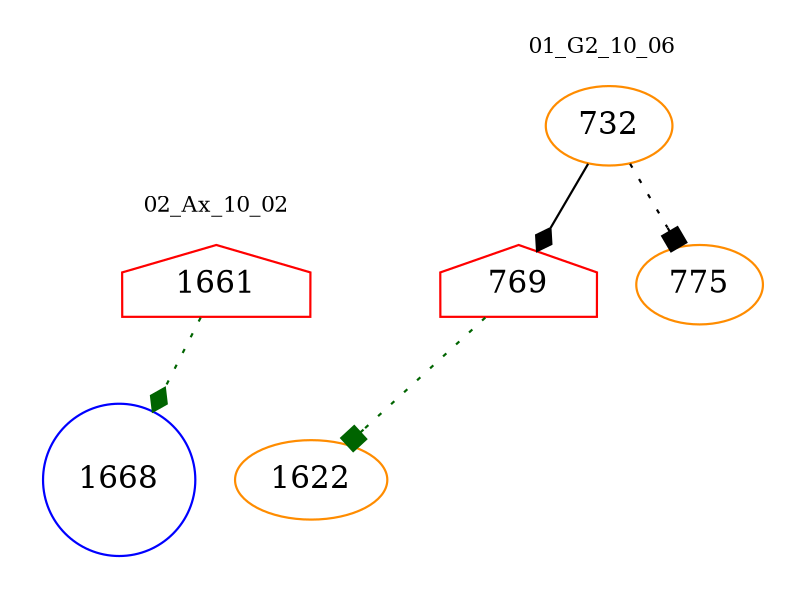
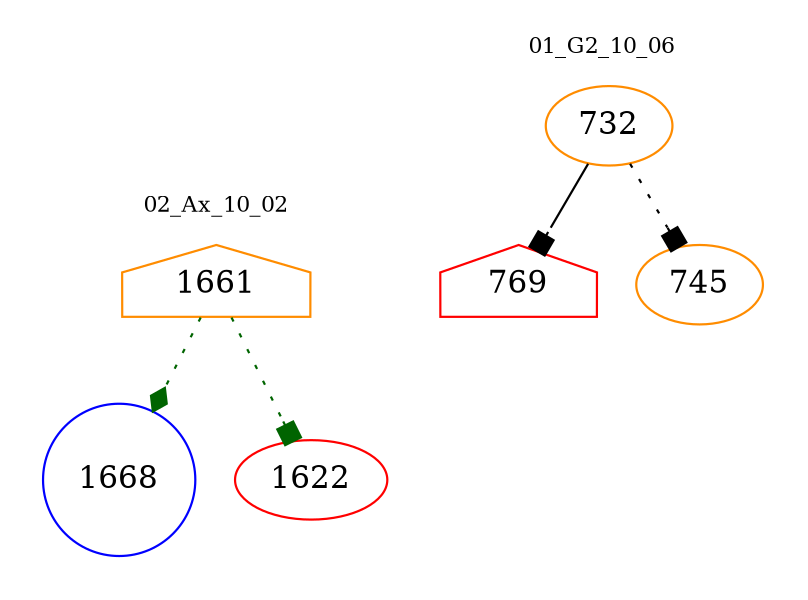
edge "732" -> "769": arrowhead diamond -> box
node "1661": color red -> darkorange
node "775": label "775" -> "745"
edge "769" -> "1622": now "1661" -> "1622"
node "1622": color darkorange -> red
